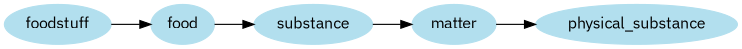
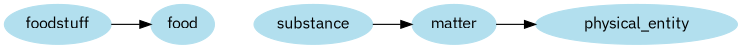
edge "food" -> "substance": removed
node "physical_substance": label "physical_substance" -> "physical_entity"
